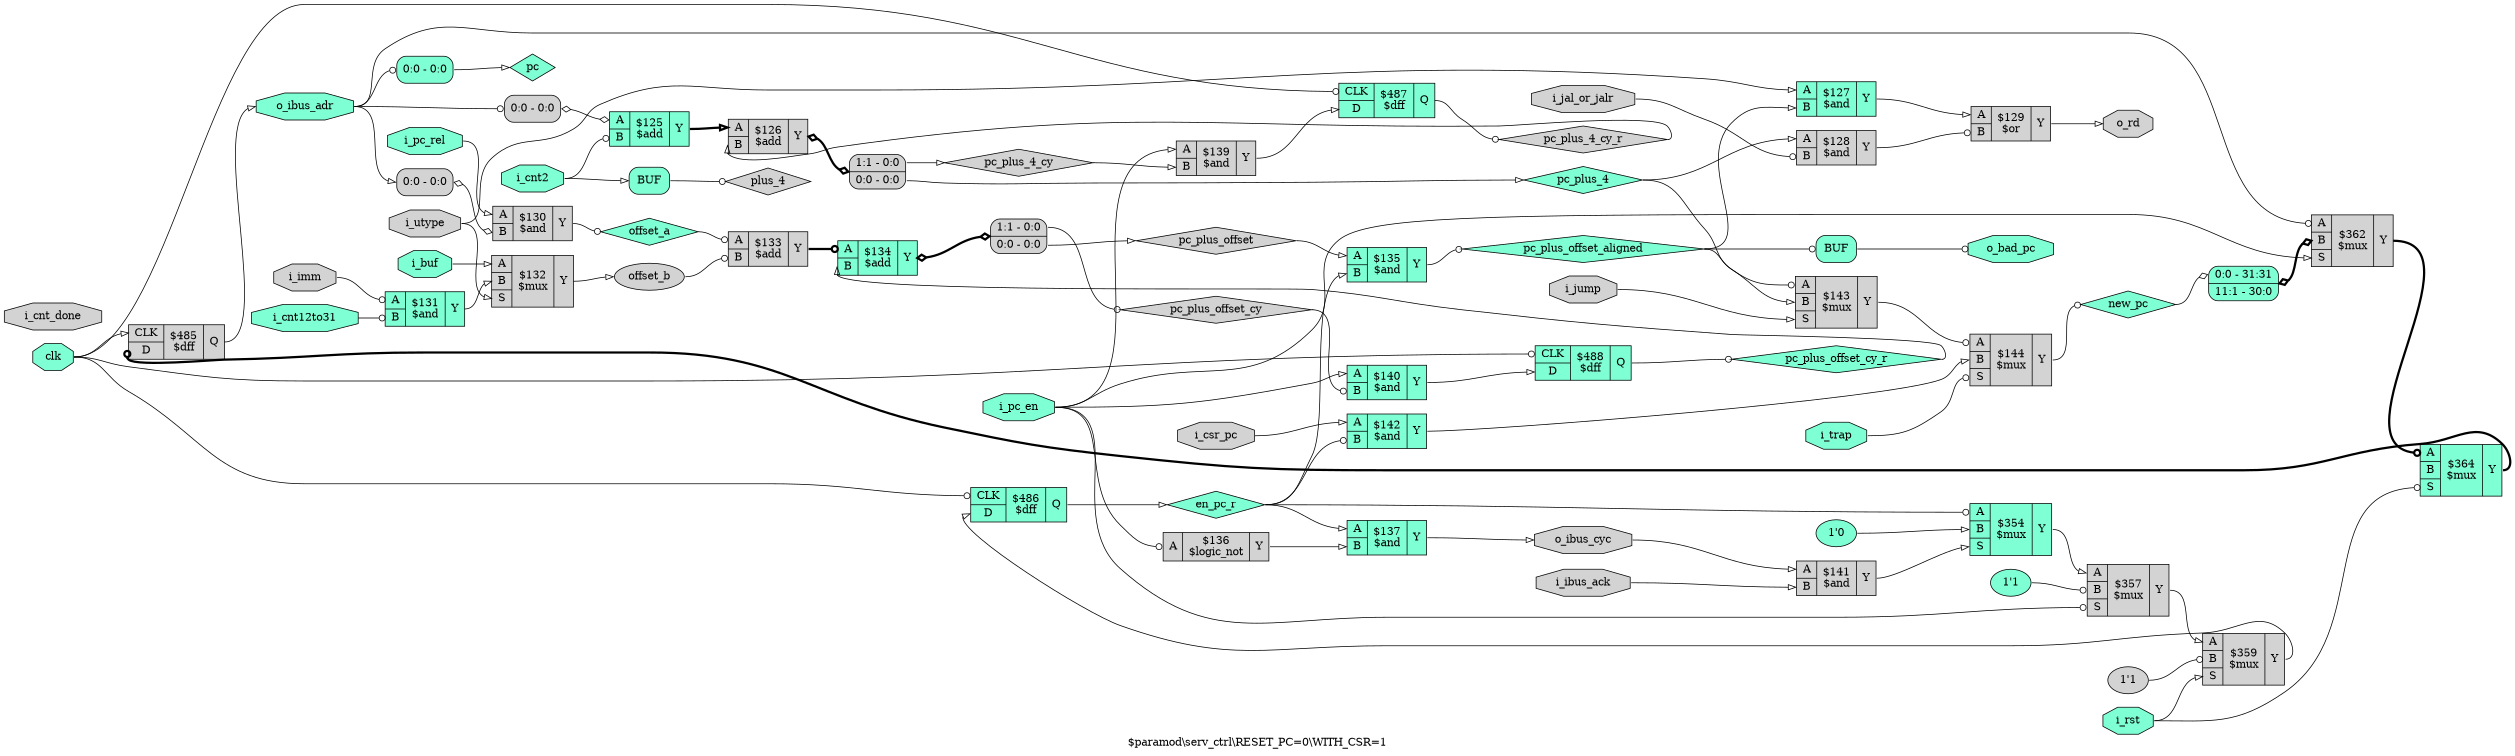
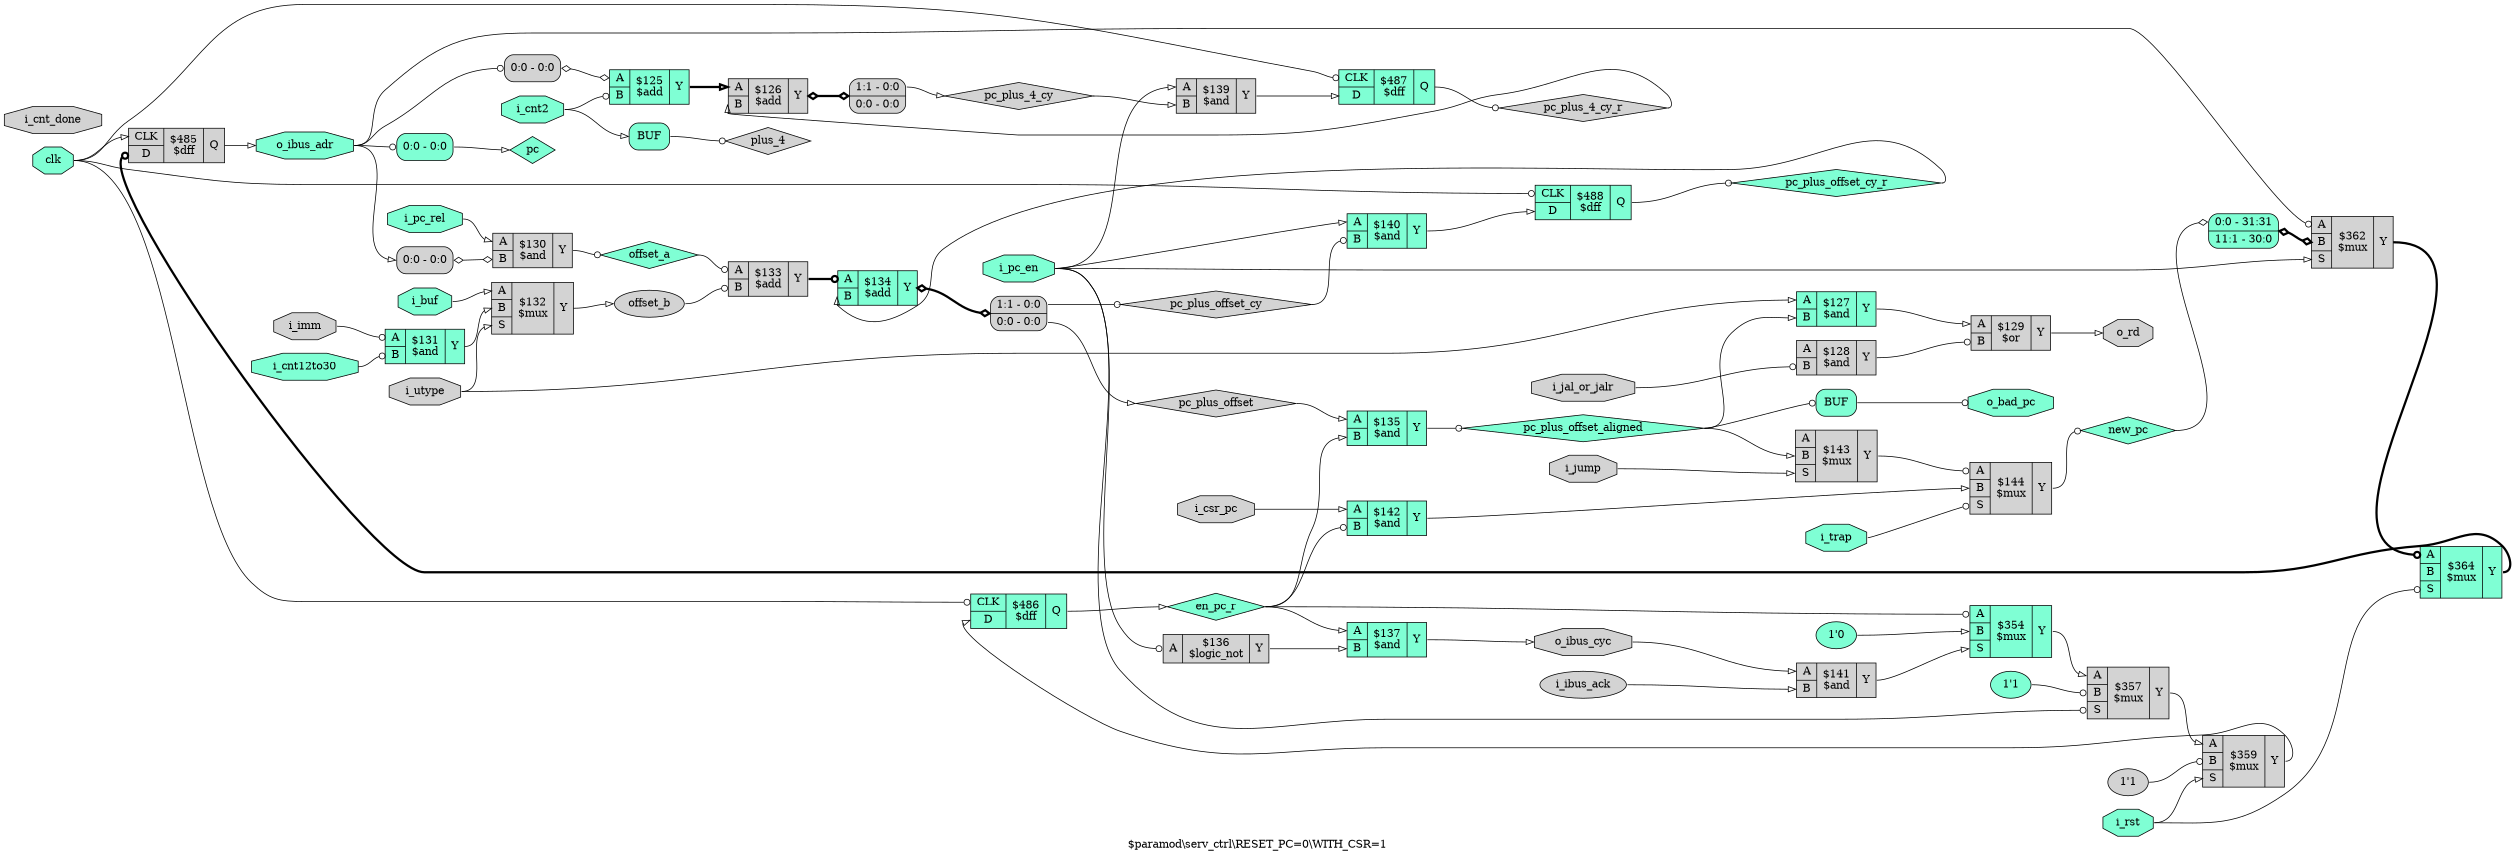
node "pc_plus_4": removed
node "i_cnt12to31": label "i_cnt12to31" -> "i_cnt12to30"
node "i_ibus_ack": shape octagon -> ellipse
